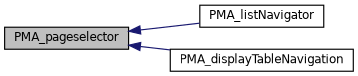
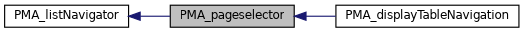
edge "PMA_listNavigator" -> "PMA_pageselector": reversed
